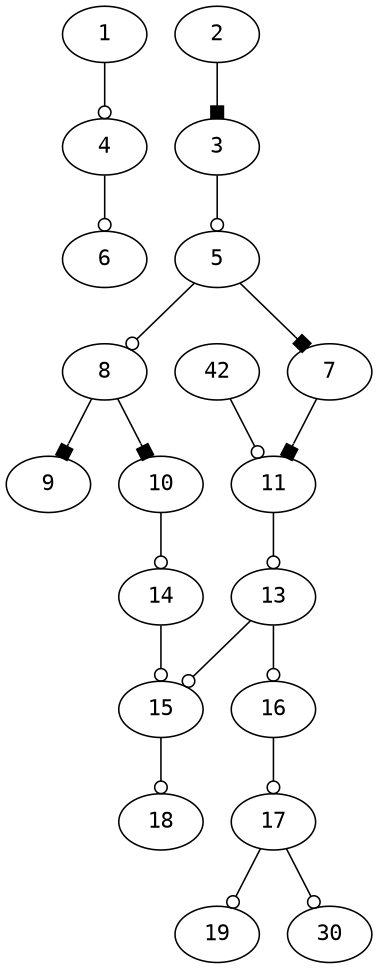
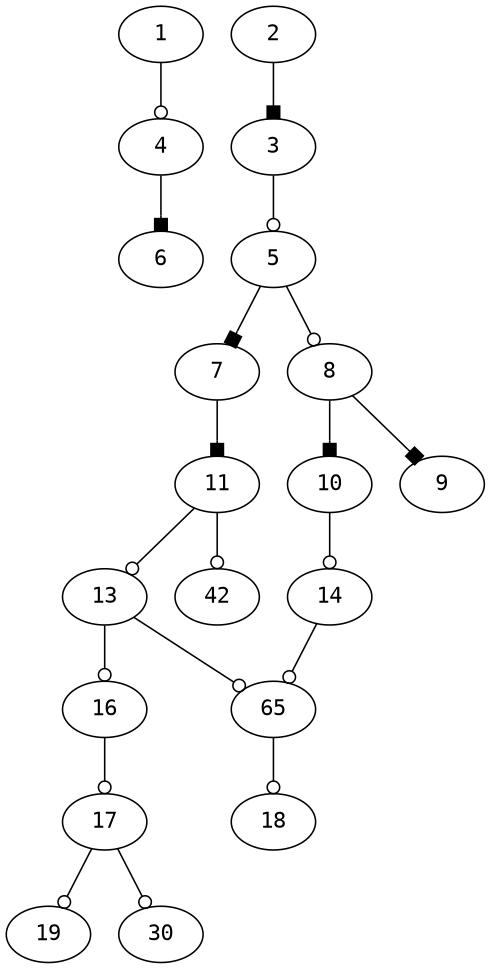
edge "4" -> "6": arrowhead odot -> box
edge "42" -> "11": reversed
node "15": label "15" -> "65"
